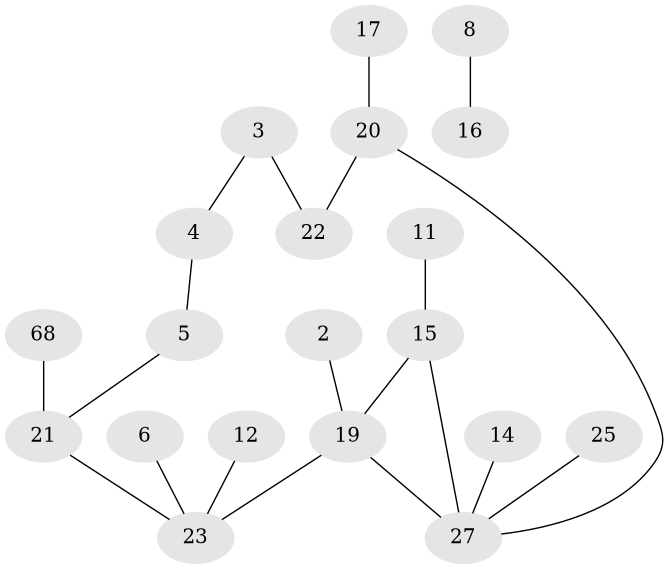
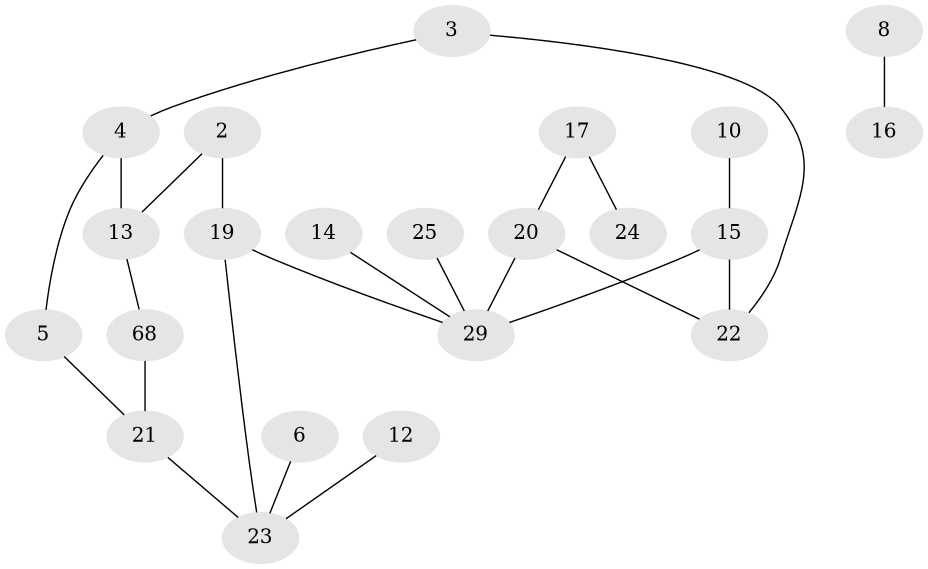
node "13": added
node "11": label "11" -> "10"
node "24": added
edge "15" -- "19": now "15" -- "22"
node "27": label "27" -> "29"
